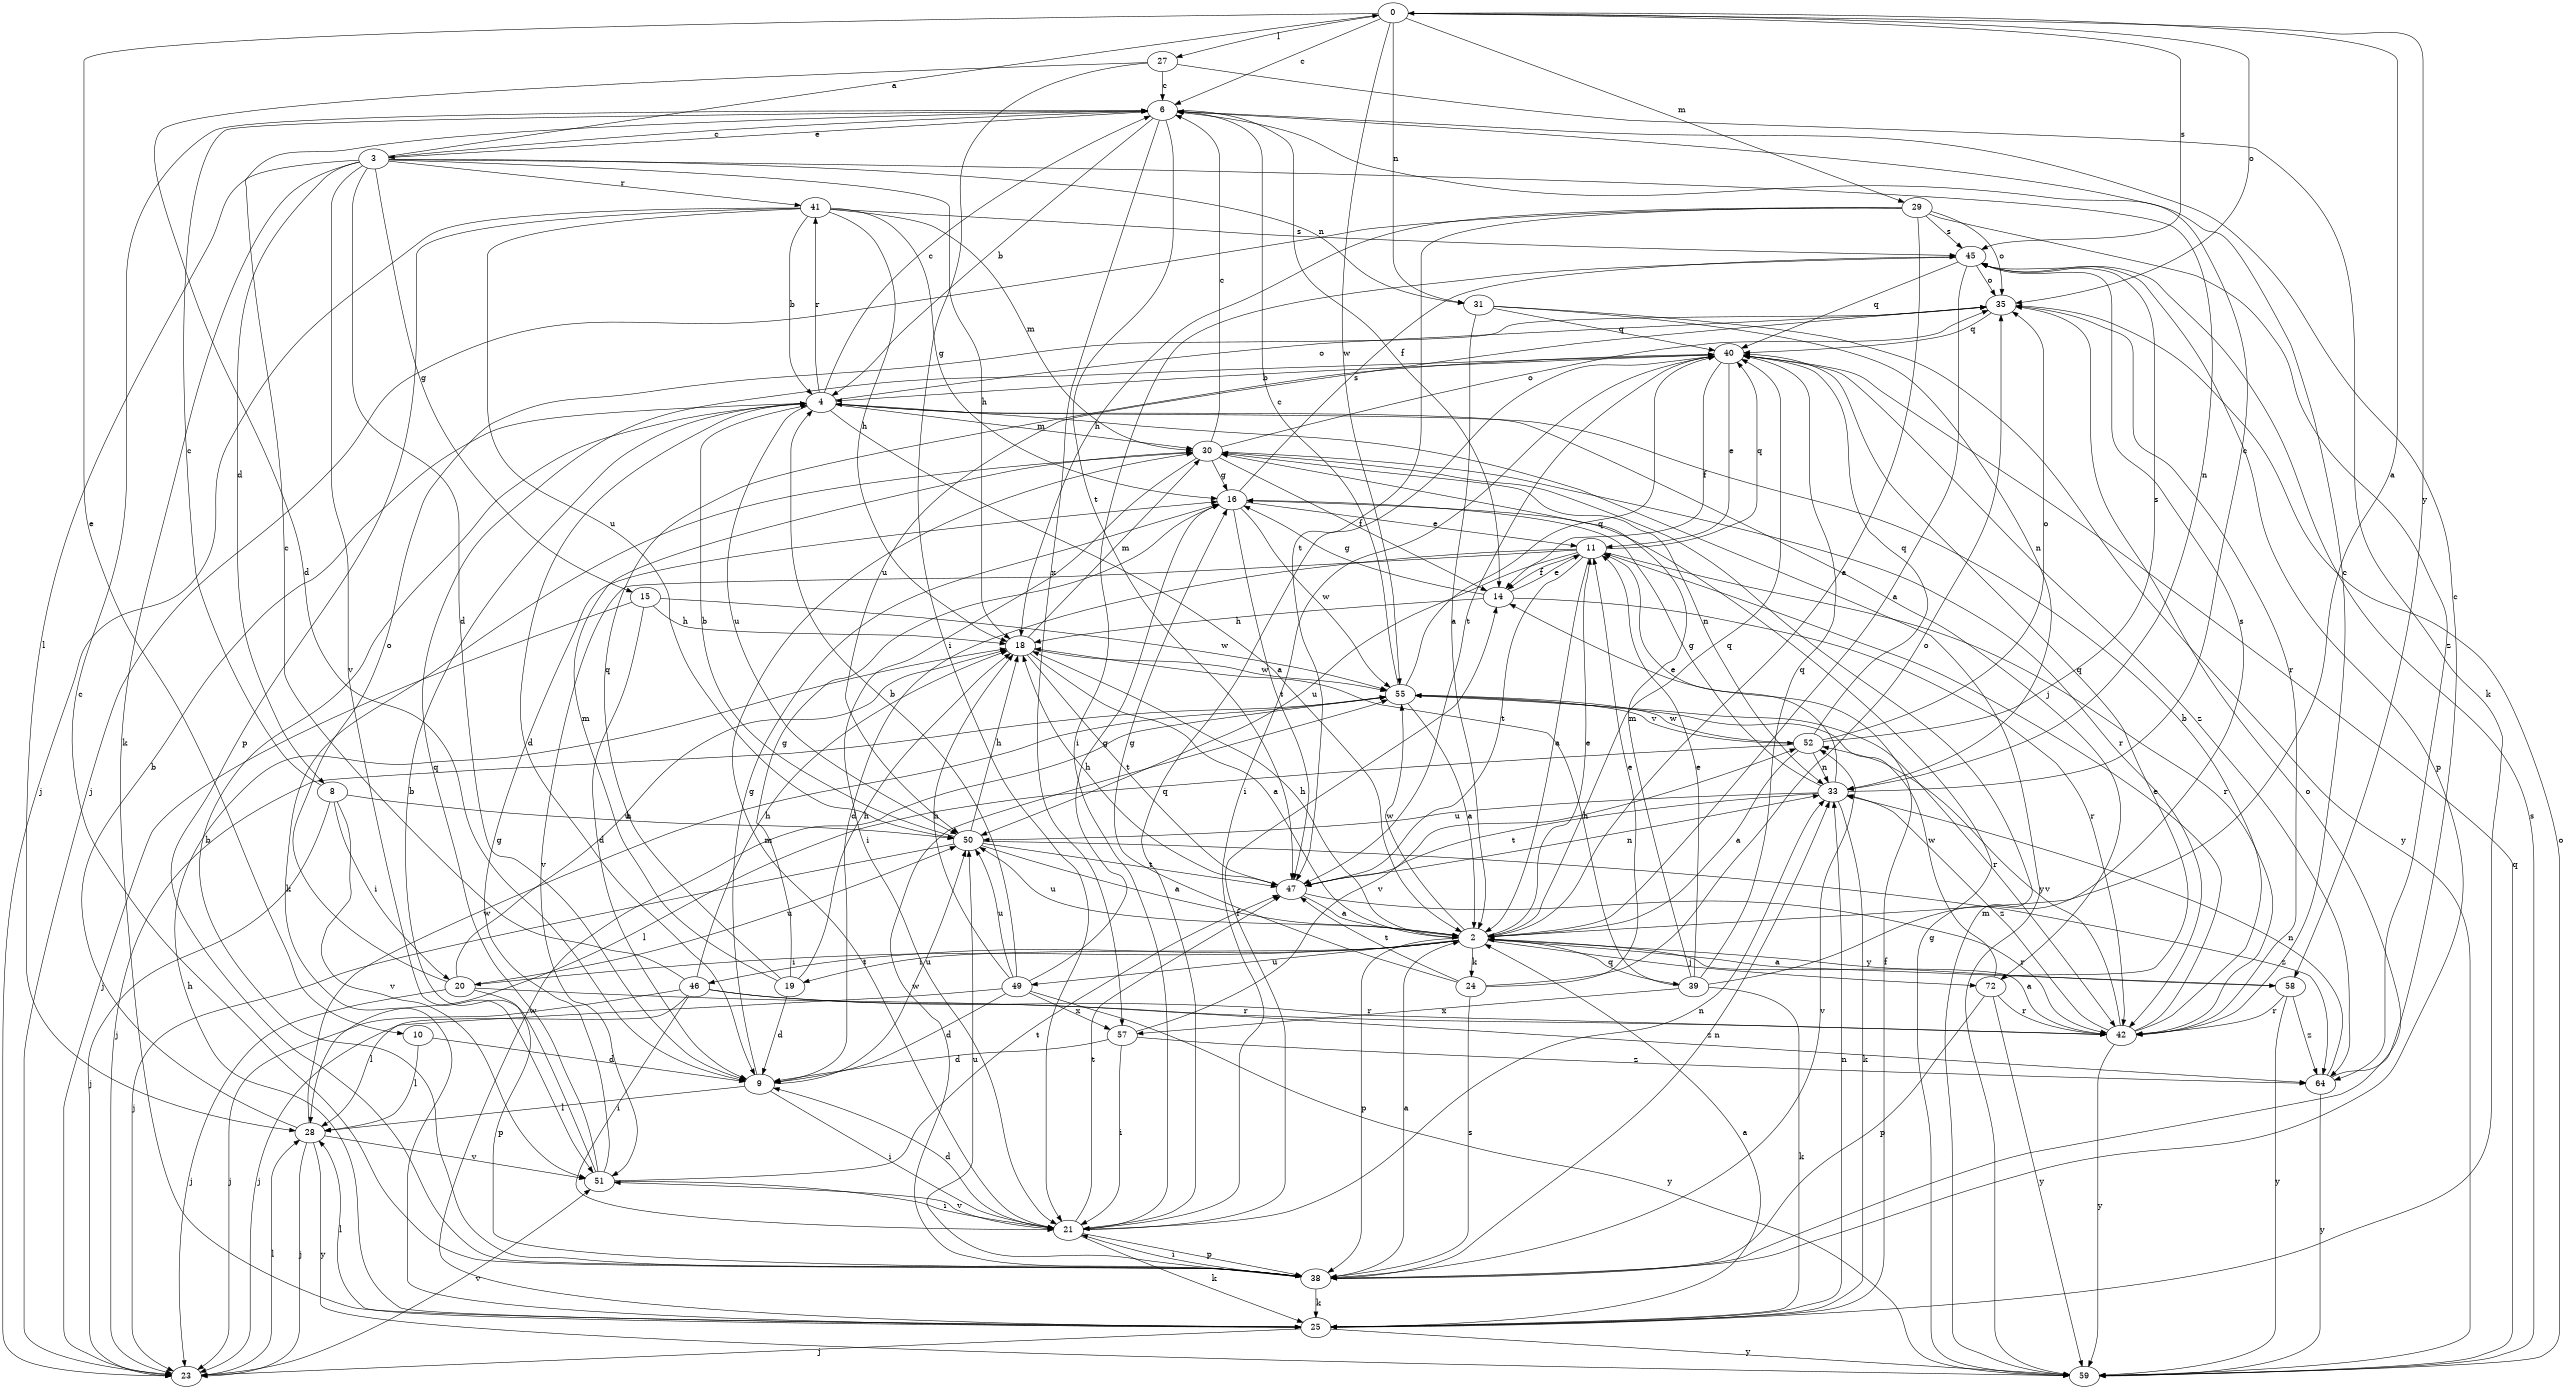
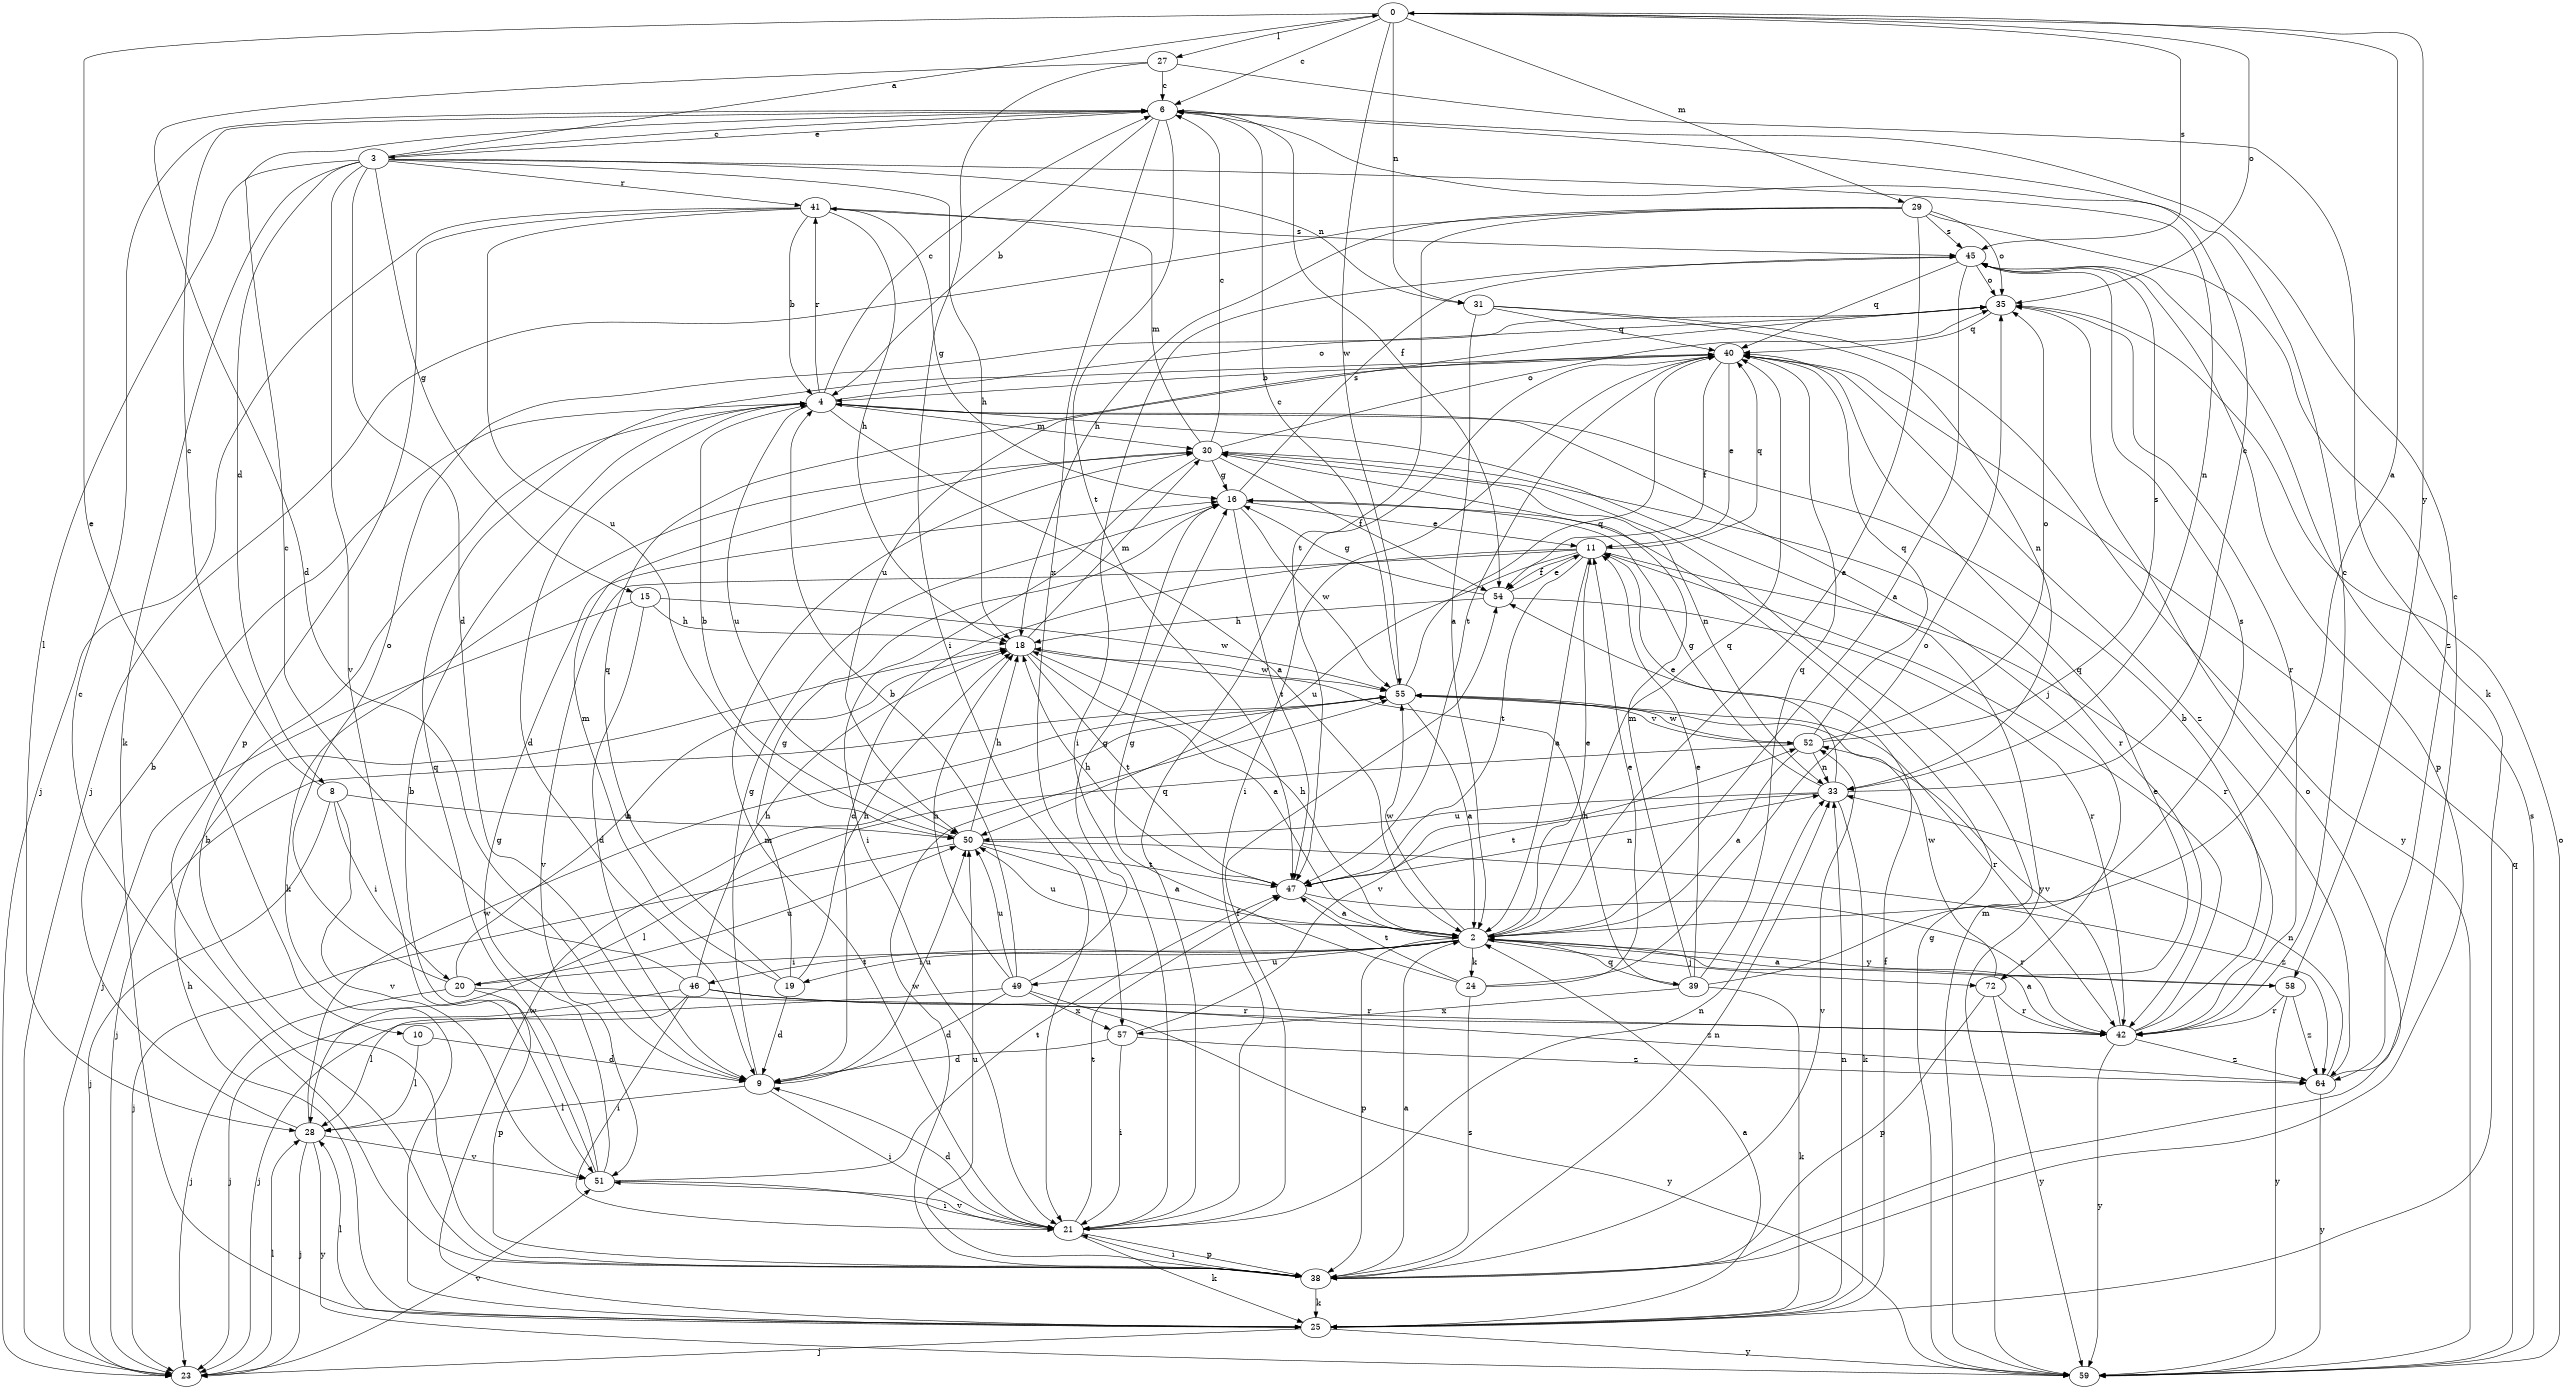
edge "41" -> "30": reversed
node "14": label "14" -> "54"
edge "42" -> "33": now "42" -> "64"
